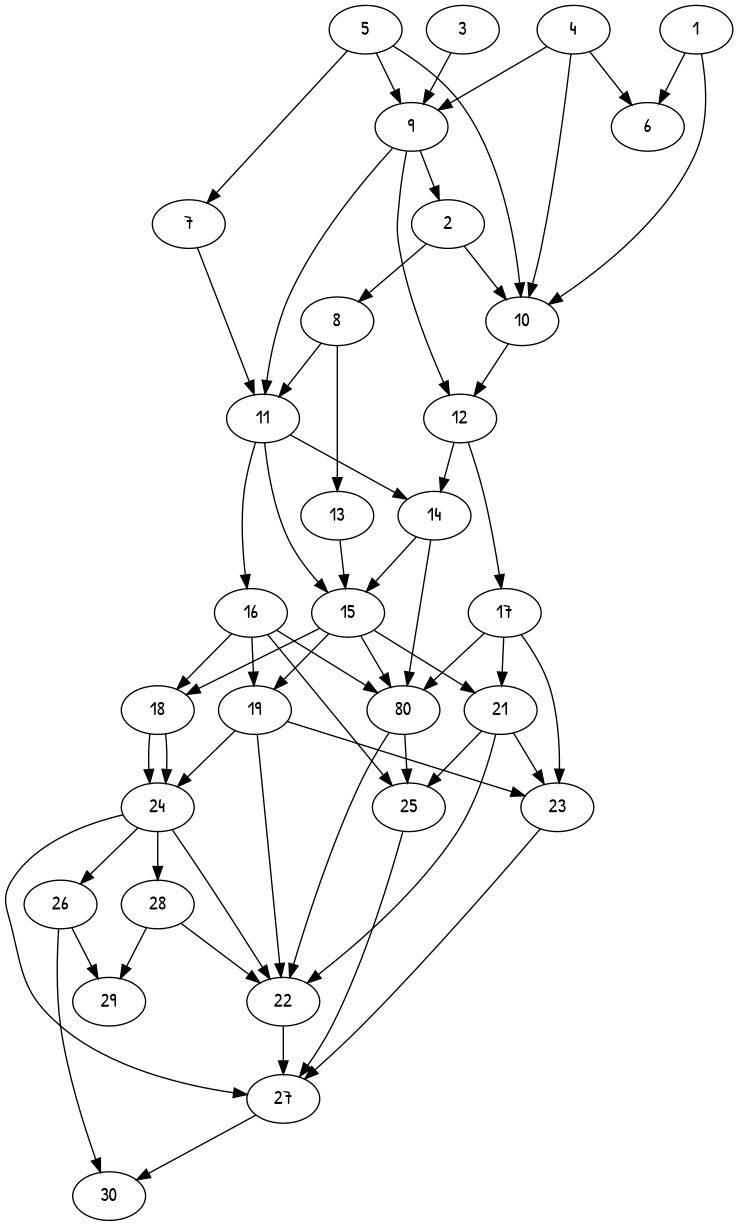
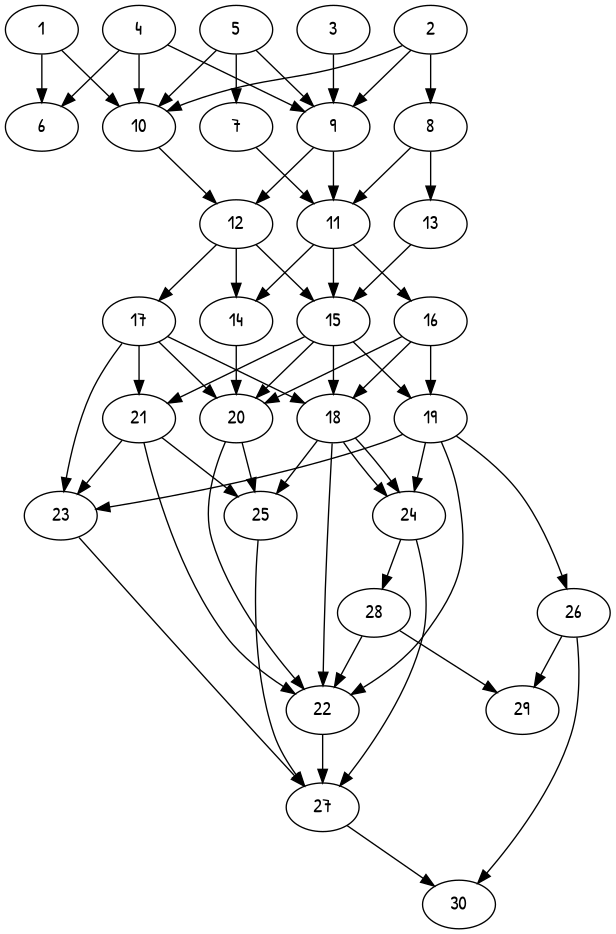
edge "9" -> "2": reversed
edge "17" -> "18": added
edge "14" -> "15": now "12" -> "15"
edge "16" -> "25": now "18" -> "25"
node "80": label "80" -> "20"
edge "24" -> "26": now "19" -> "26"
edge "24" -> "22": now "18" -> "22"
